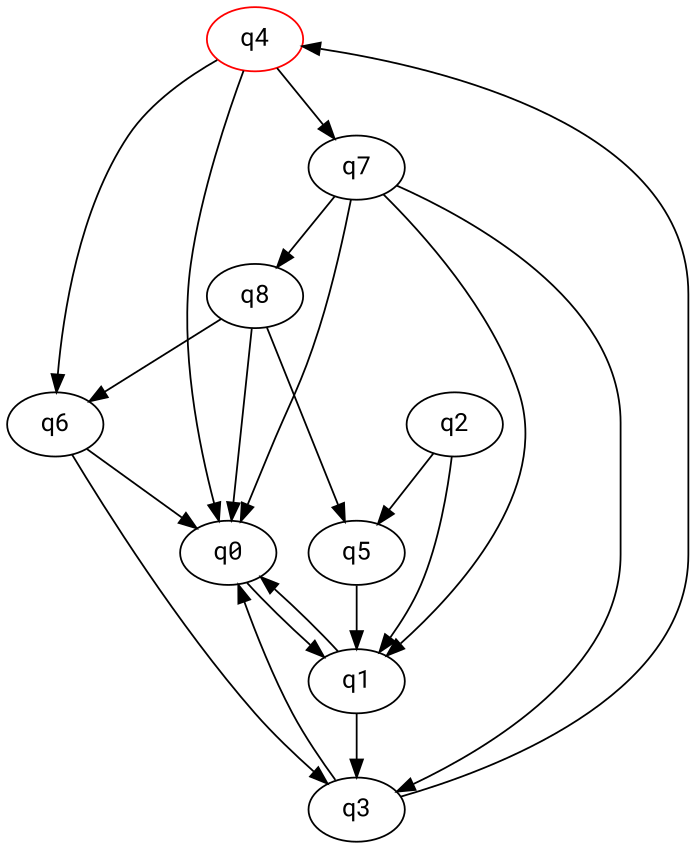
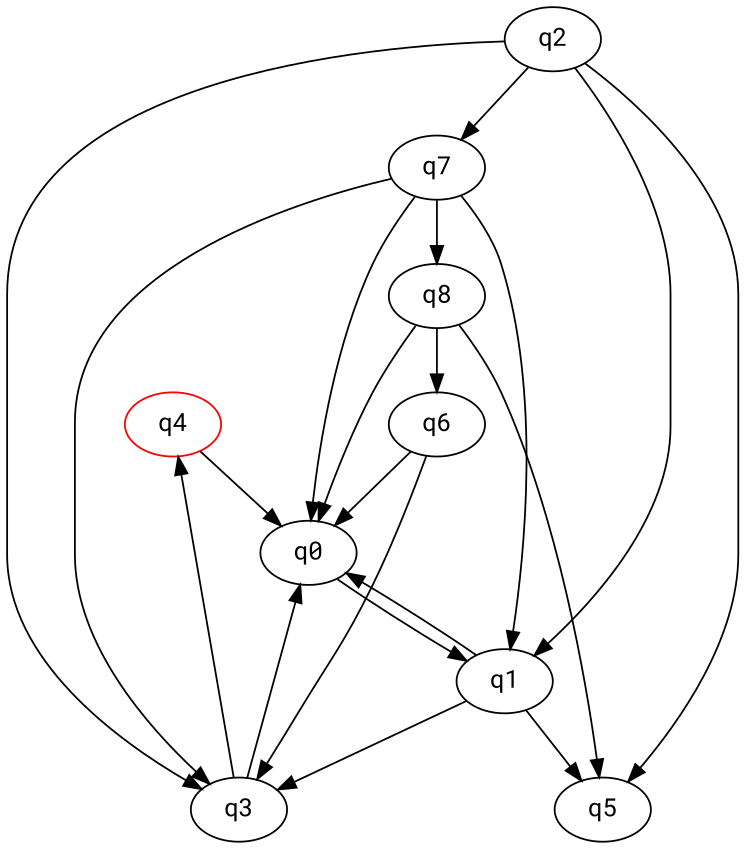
edge "q4" -> "q7": now "q2" -> "q7"
edge "q4" -> "q6": removed
edge "q2" -> "q3": added
edge "q5" -> "q1": reversed
